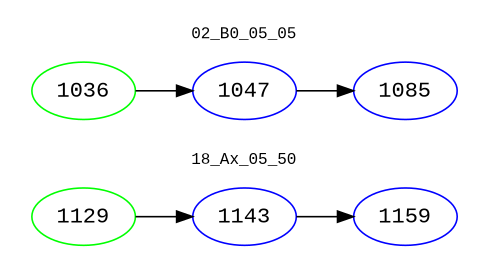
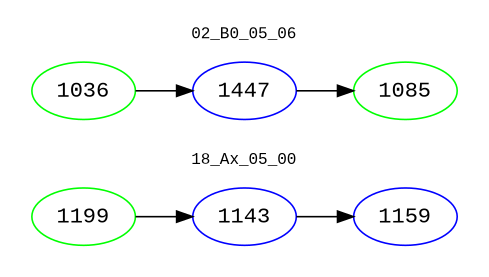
cluster "02_B0_05_05": label "02_B0_05_05" -> "02_B0_05_06"
node "1047": label "1047" -> "1447"
node "1085": color blue -> green
cluster "18_Ax_05_50": label "18_Ax_05_50" -> "18_Ax_05_00"
node "1129": label "1129" -> "1199"
